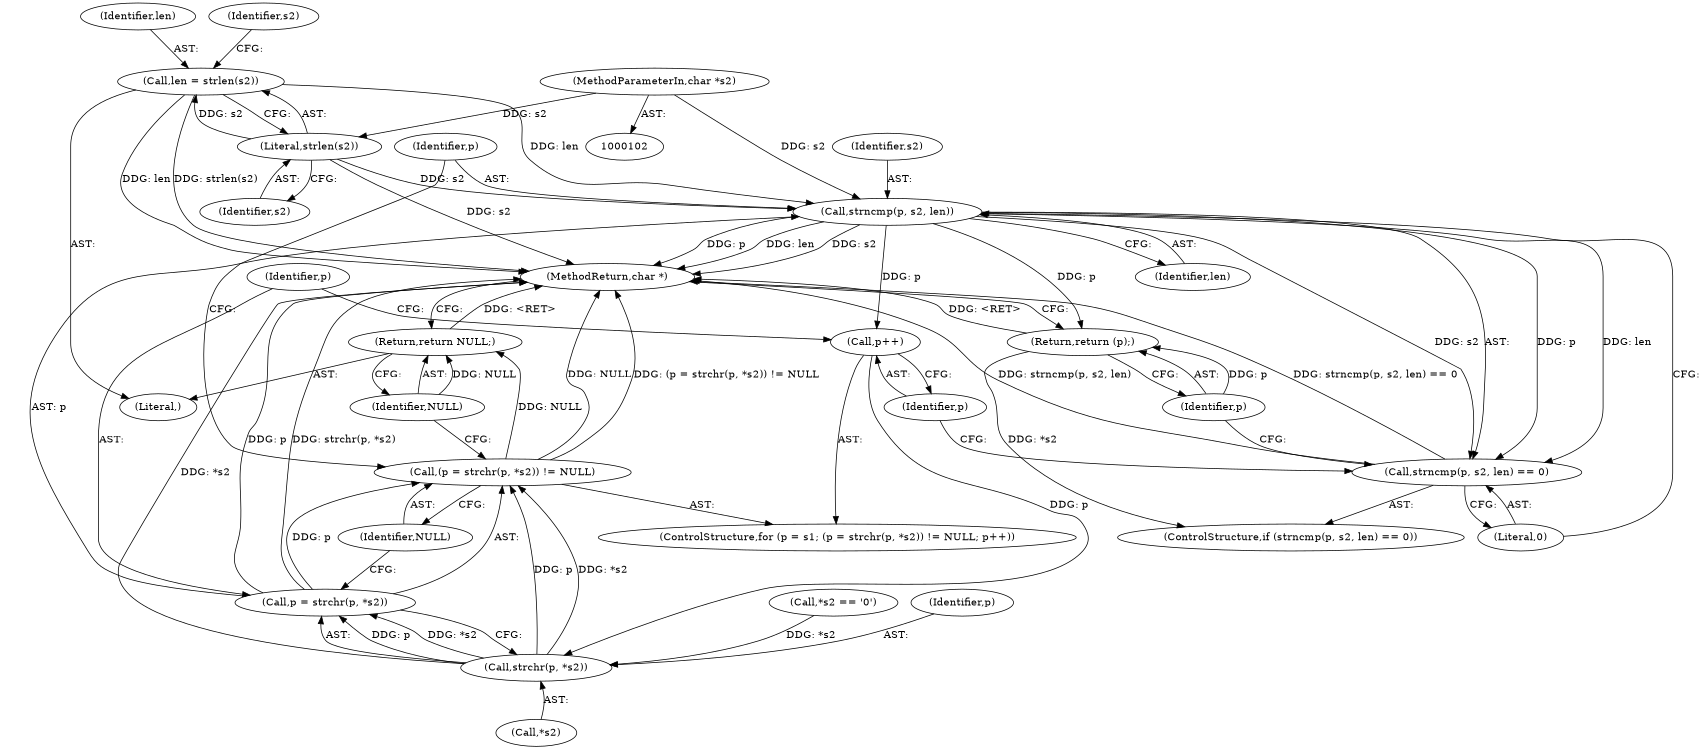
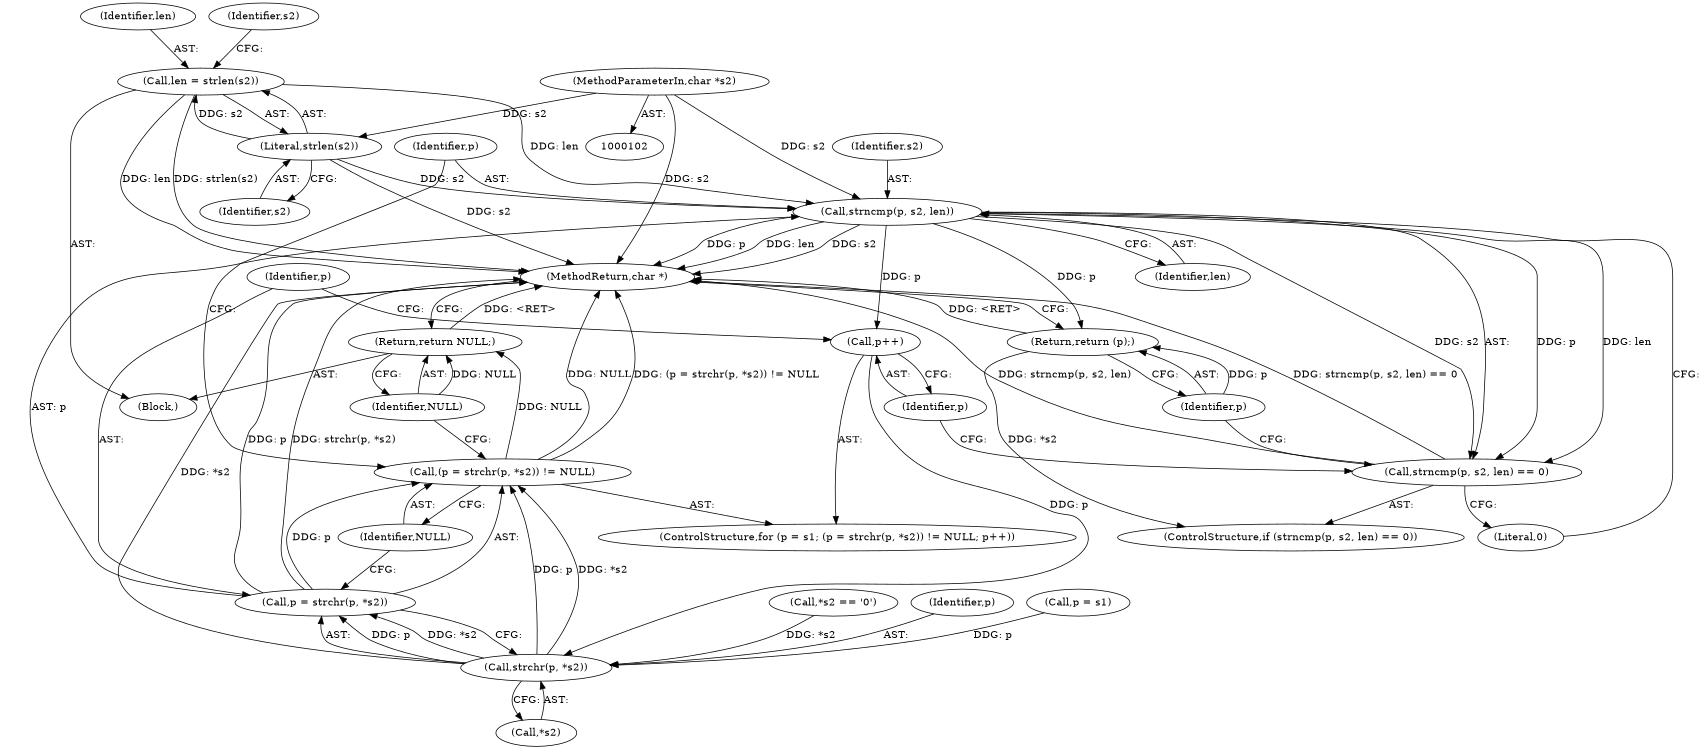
edge "(Call,len = strlen(s2))" -> "(Literal,strlen(s2))": label "CFG: " -> "AST: "
edge "(MethodParameterIn,char *s2)" -> "(MethodReturn,char *)": added, label "DDG: s2"
node "(Literal,)": label "(Literal,)" -> "(Block,)"
edge "(Literal,0)" -> "(Call,strncmp(p, s2, len) == 0)": removed, label "AST:"
node "(Call,p = s1)": added
edge "(Call,strchr(p, *s2))" -> "(Call,*s2)": added, label "CFG:"
